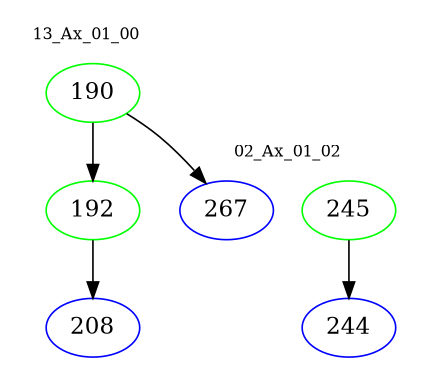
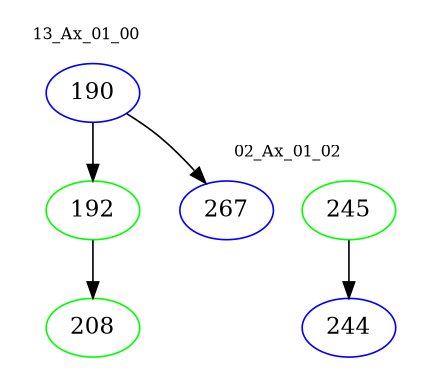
node "190": color green -> blue
node "208": color blue -> green
